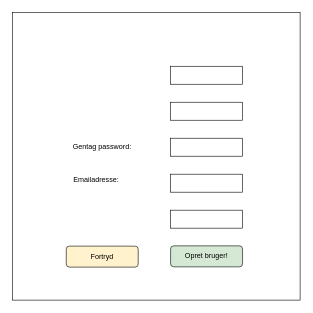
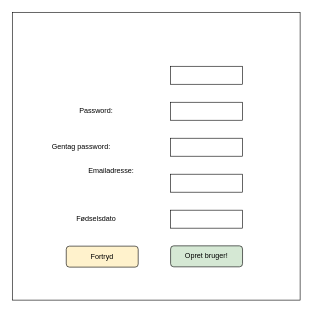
node "Password:": added
node "Gentag password:": moved (102, 147) -> (81, 147)
node "Emailadresse:": moved (96, 180) -> (111, 171)
node "Fødselsdato": added
